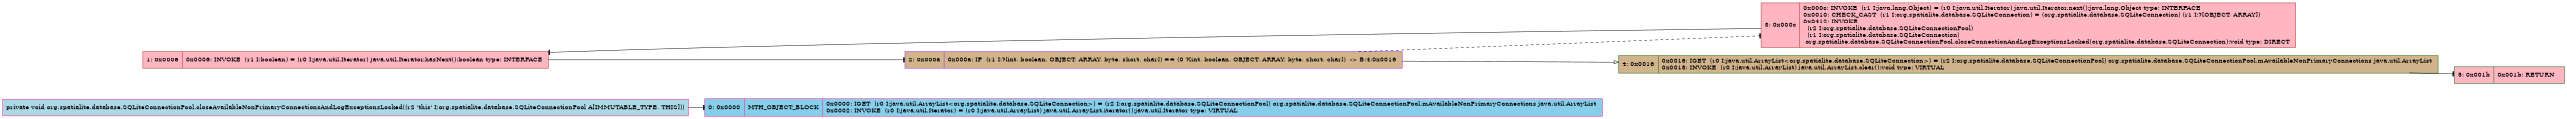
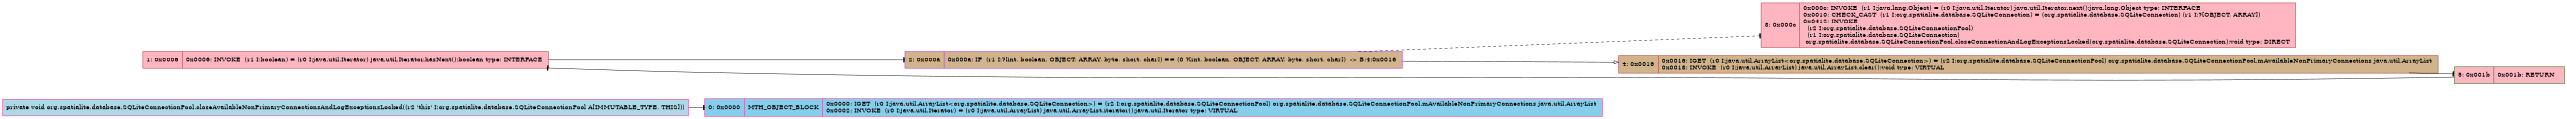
edge "3: 0x000c" -> "1: 0x0006": now "5: 0x001b" -> "1: 0x0006"
node "4: 0x0016": color darkgreen -> brown
